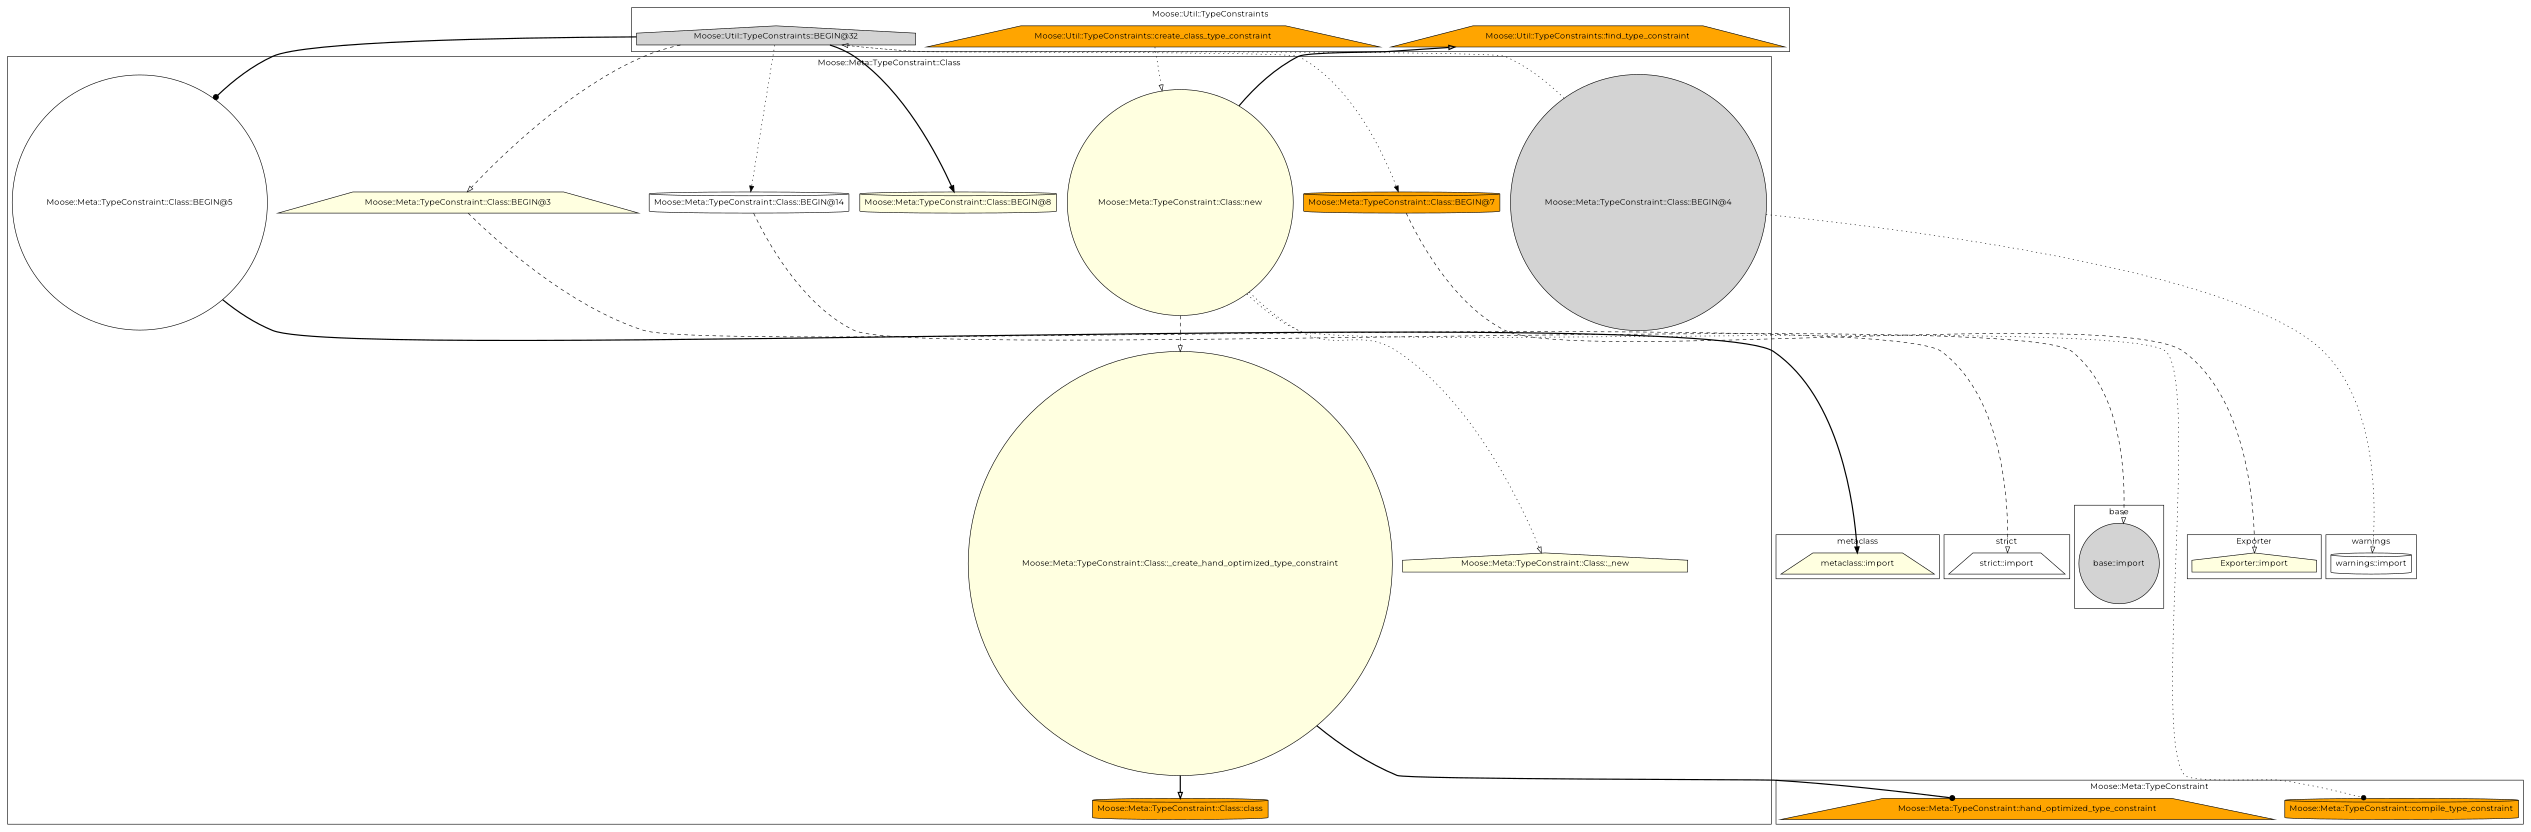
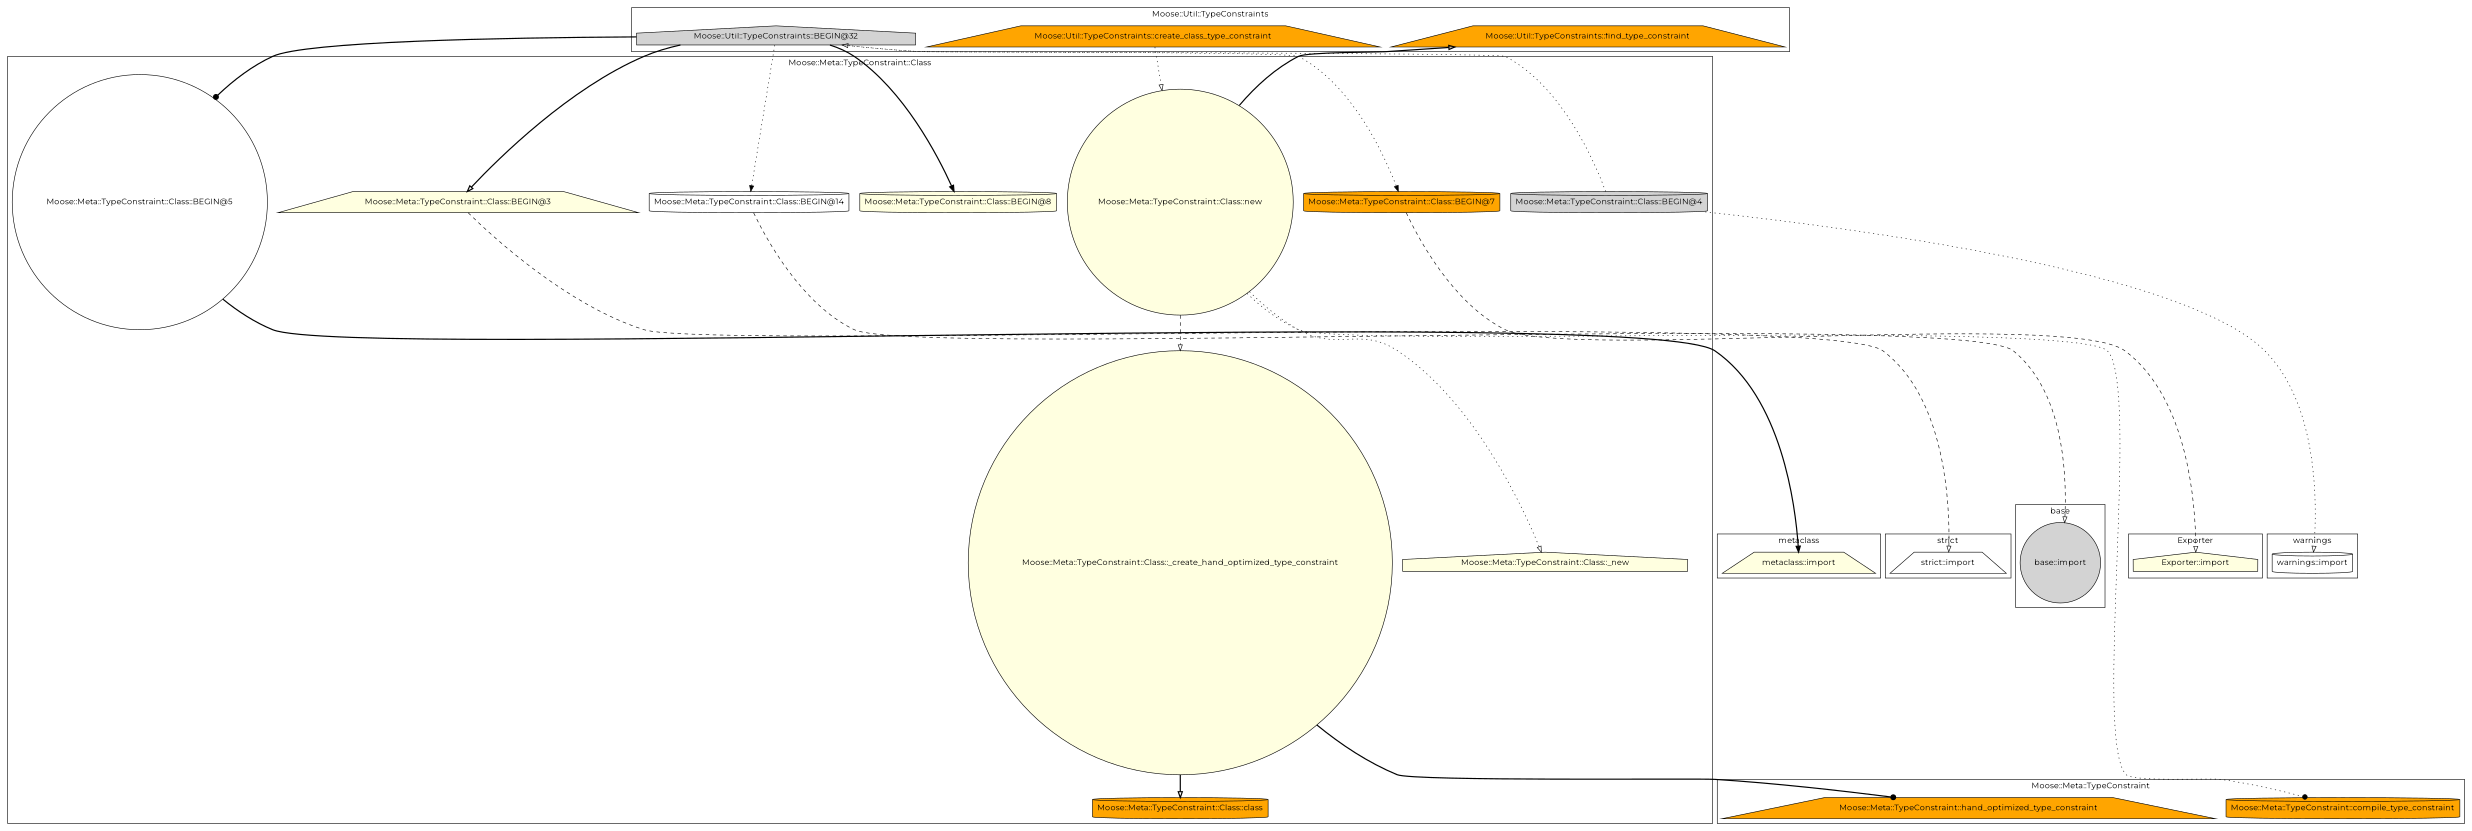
edge "Moose::Util::TypeConstraints::BEGIN@32" -> "Moose::Meta::TypeConstraint::Class::BEGIN@3": style dashed -> bold
node "Moose::Meta::TypeConstraint::Class::BEGIN@4": shape circle -> cylinder
